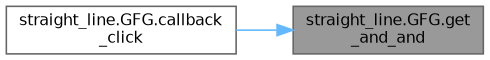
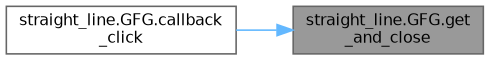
node "straight_line.GFG.get _and_and": label "straight_line.GFG.get _and_and" -> "straight_line.GFG.get _and_close"
